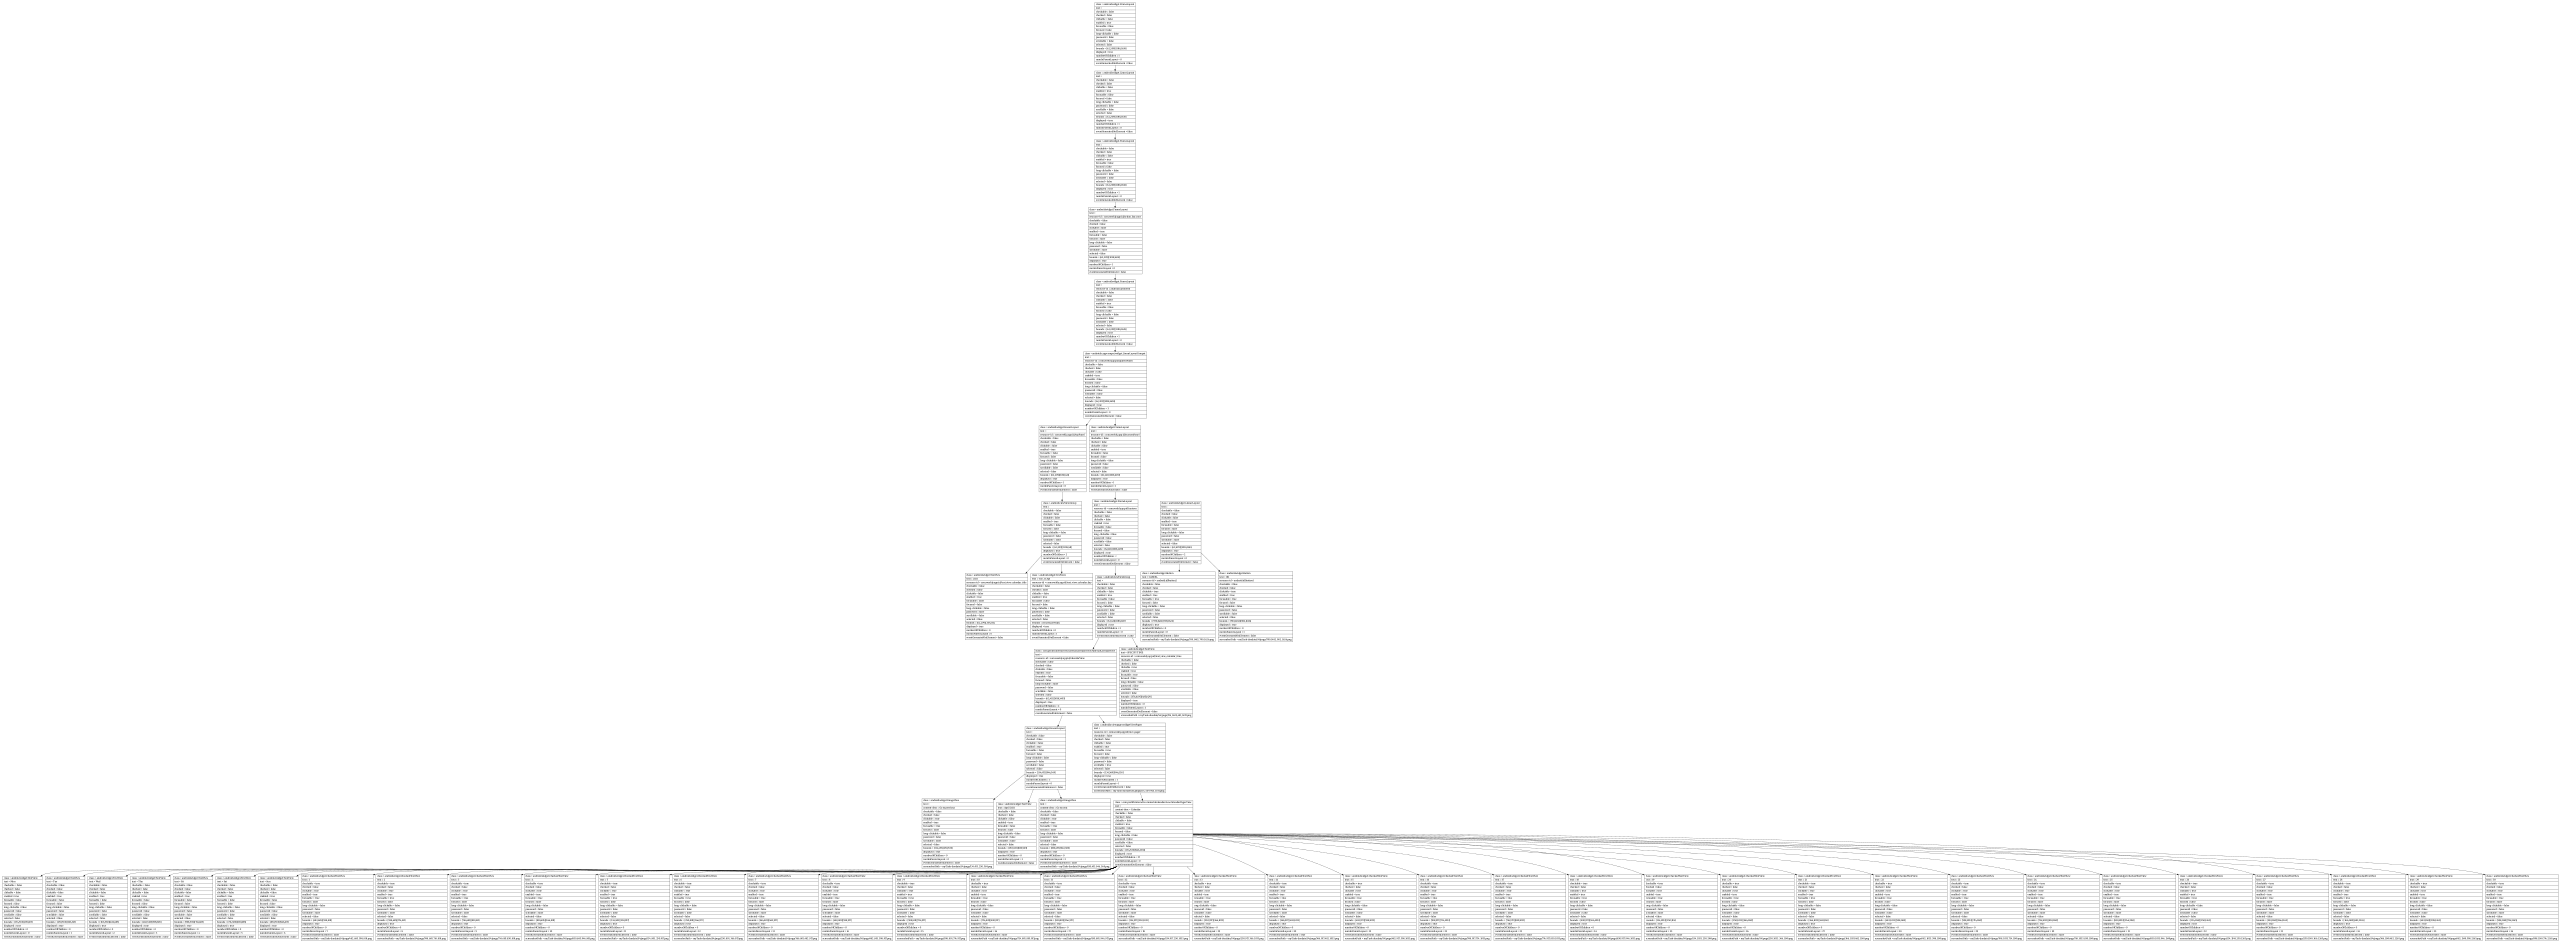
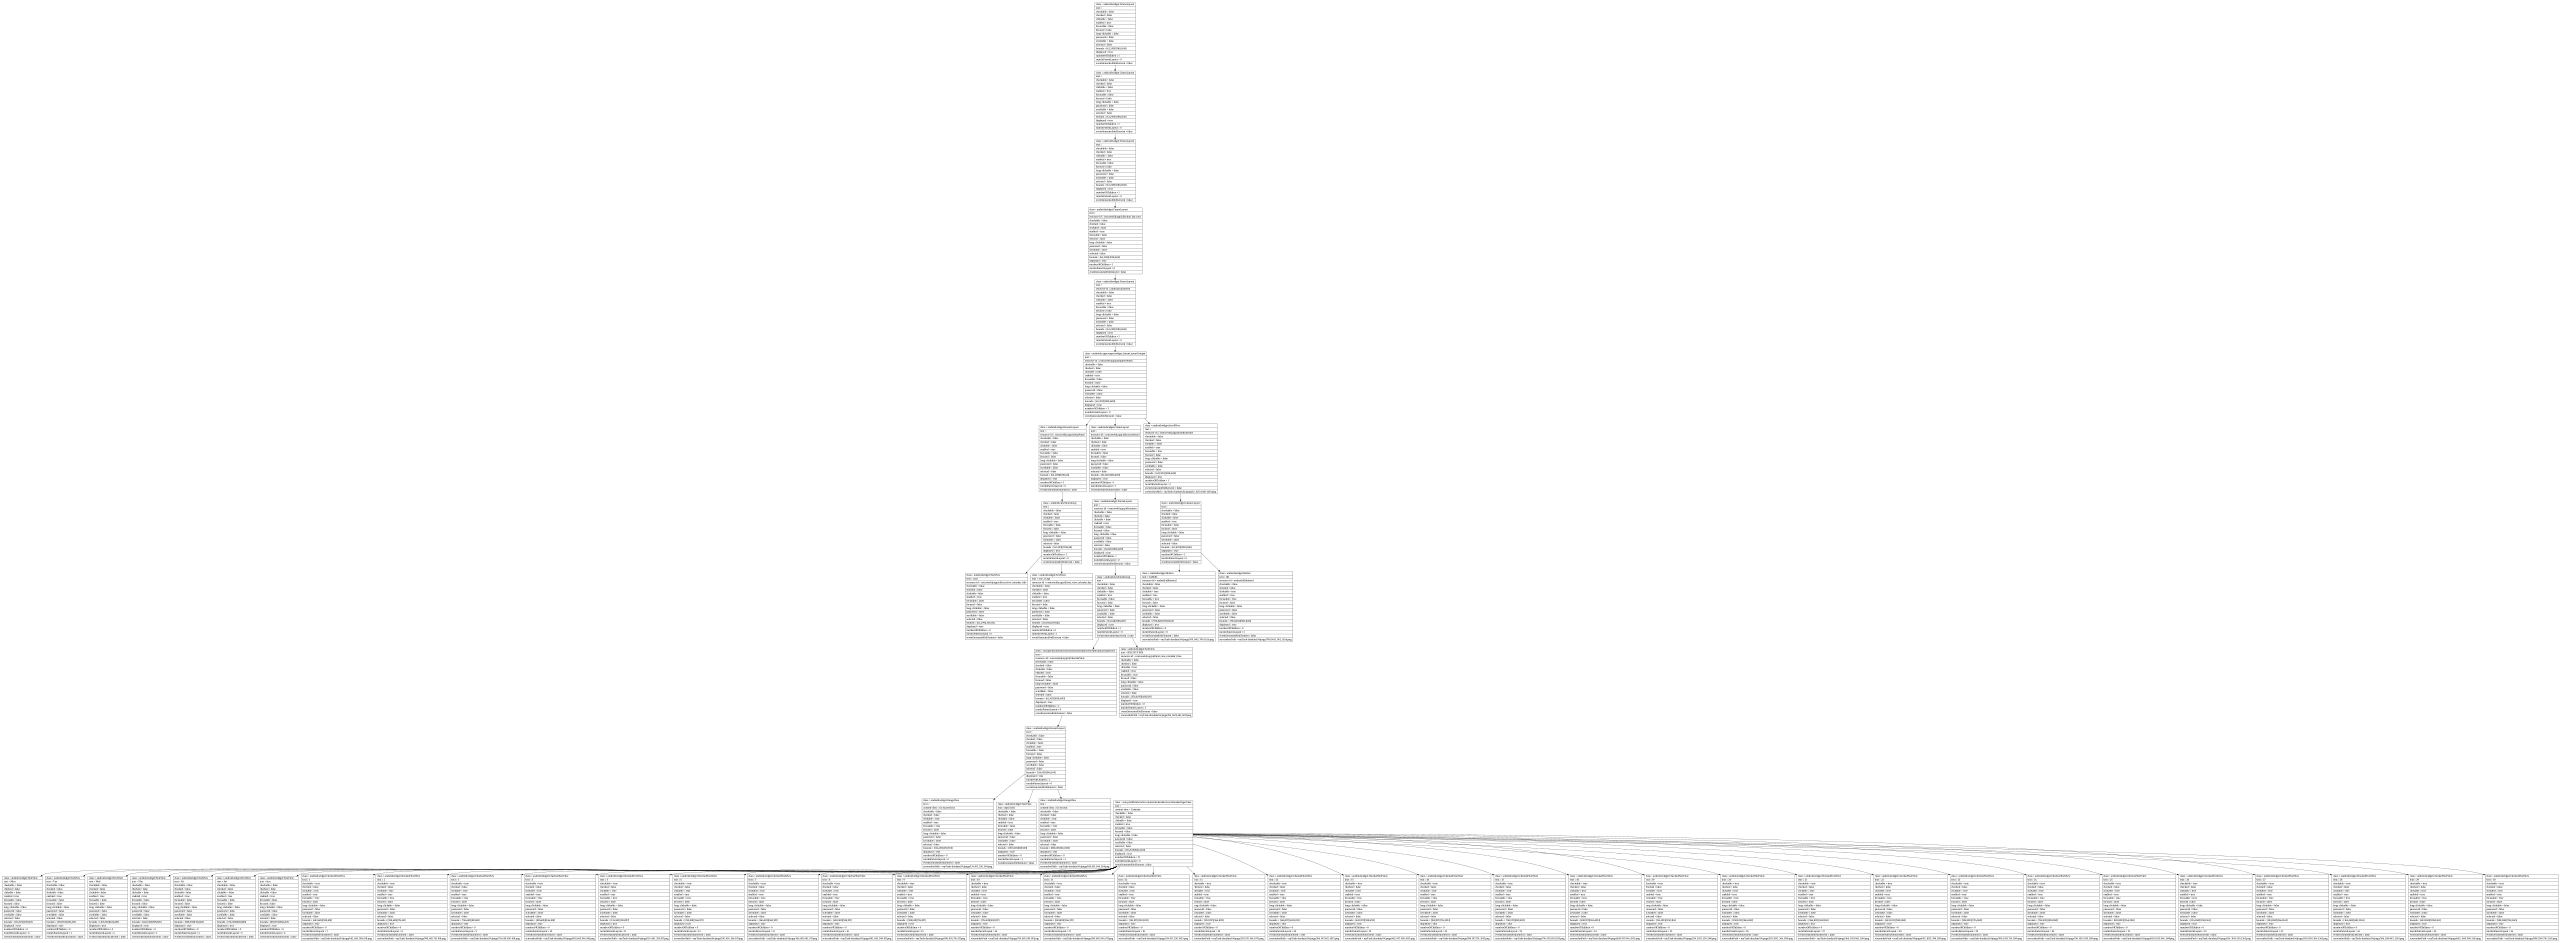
node "class = android.widget.ScrollView": added
node "class = androidx.viewpager.widget.ViewPager": removed
